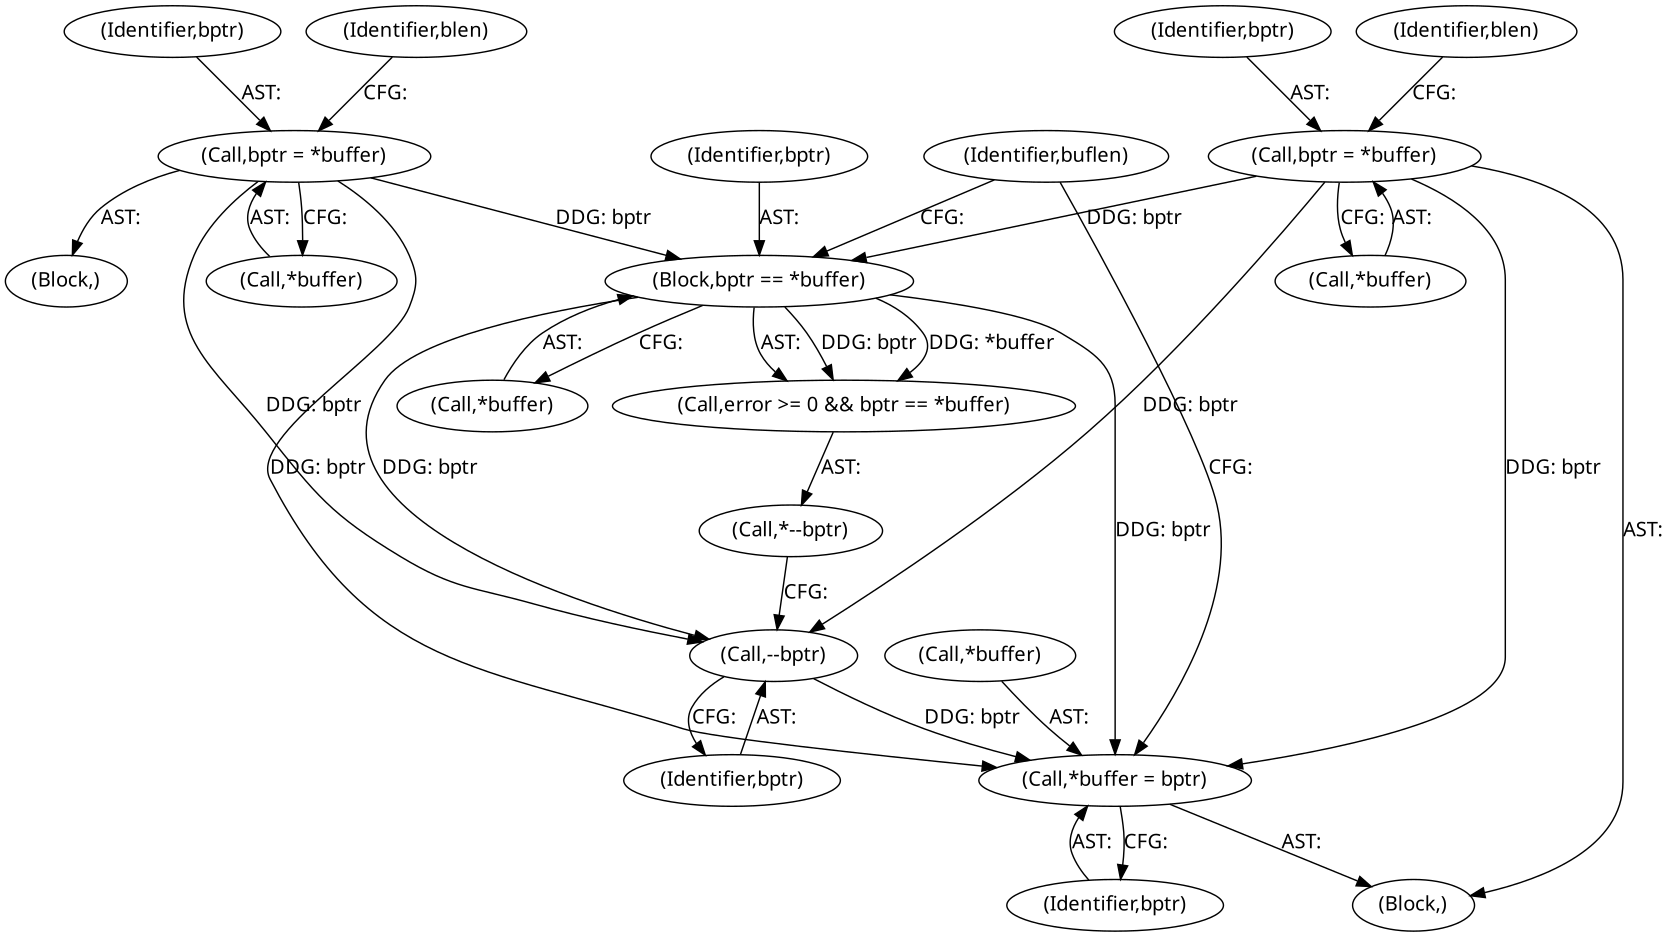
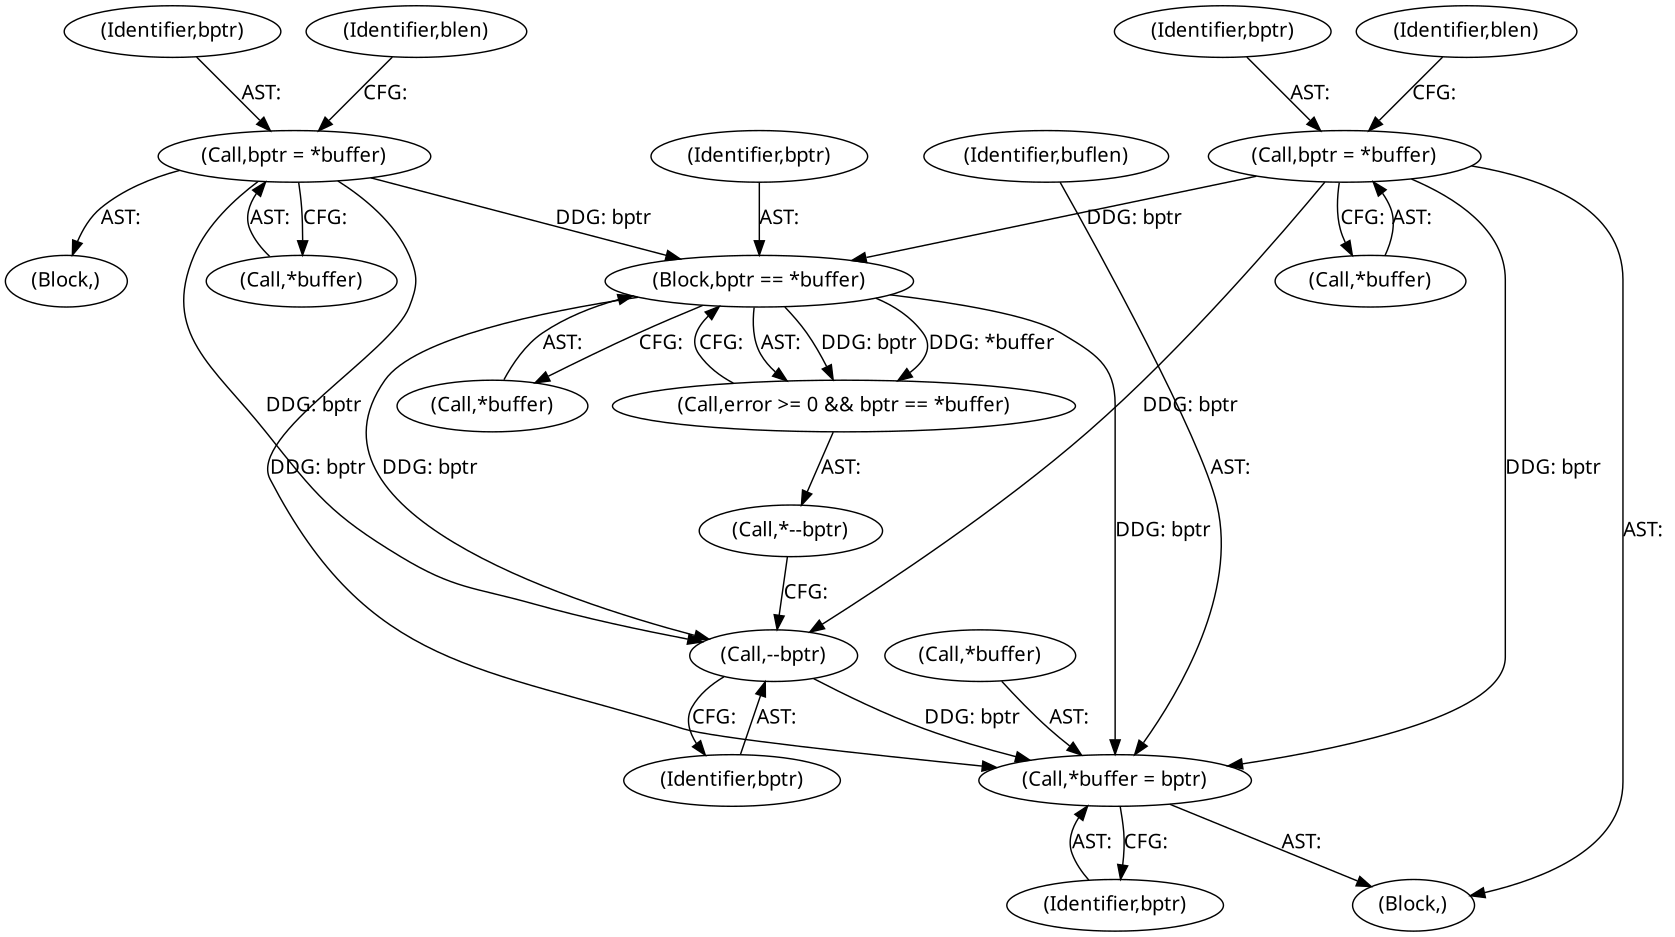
edge "(Identifier,buflen)" -> "(Block,bptr == *buffer)": now "(Call,error >= 0 && bptr == *buffer)" -> "(Block,bptr == *buffer)"
edge "(Identifier,buflen)" -> "(Call,*buffer = bptr)": label "CFG: " -> "AST: "
